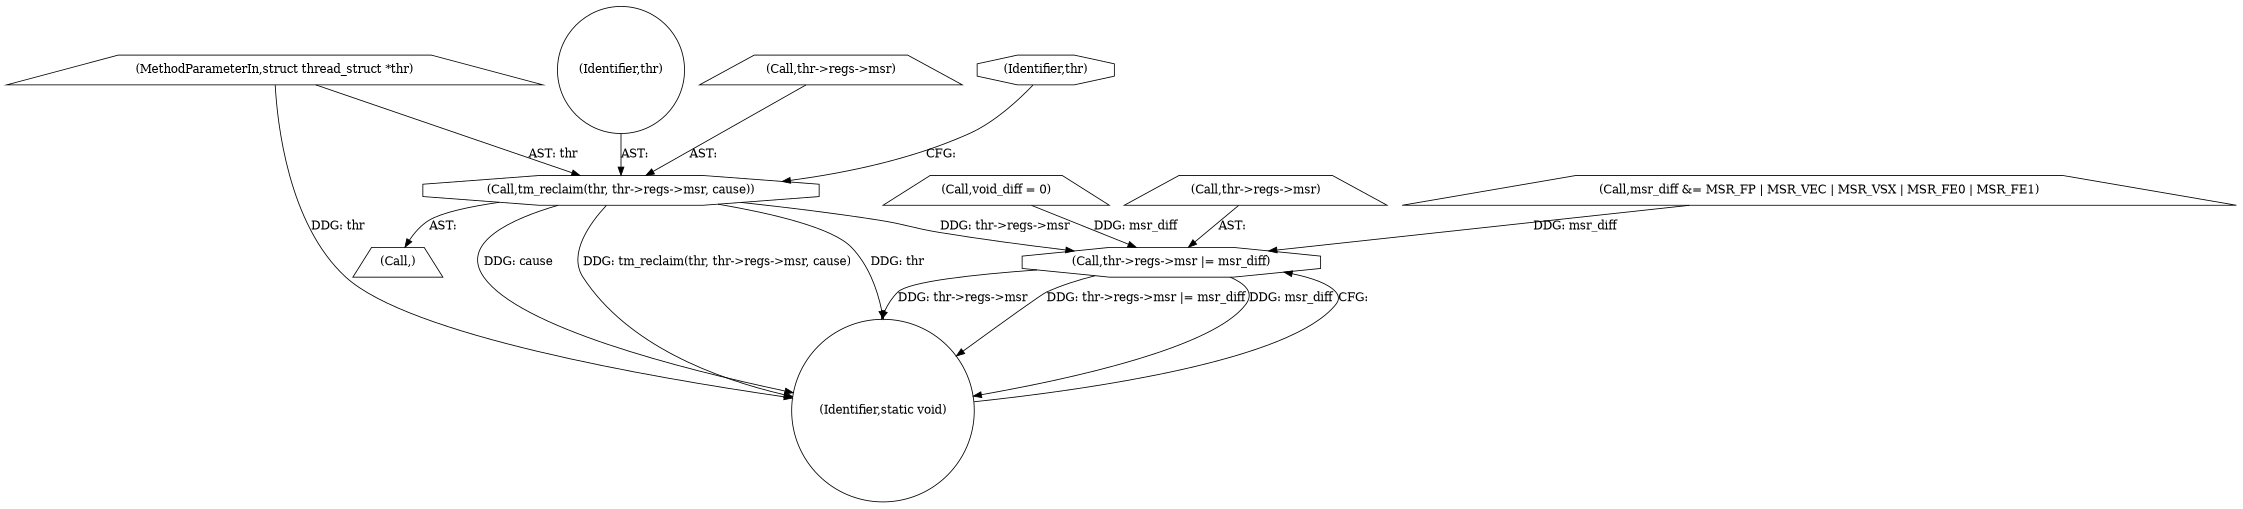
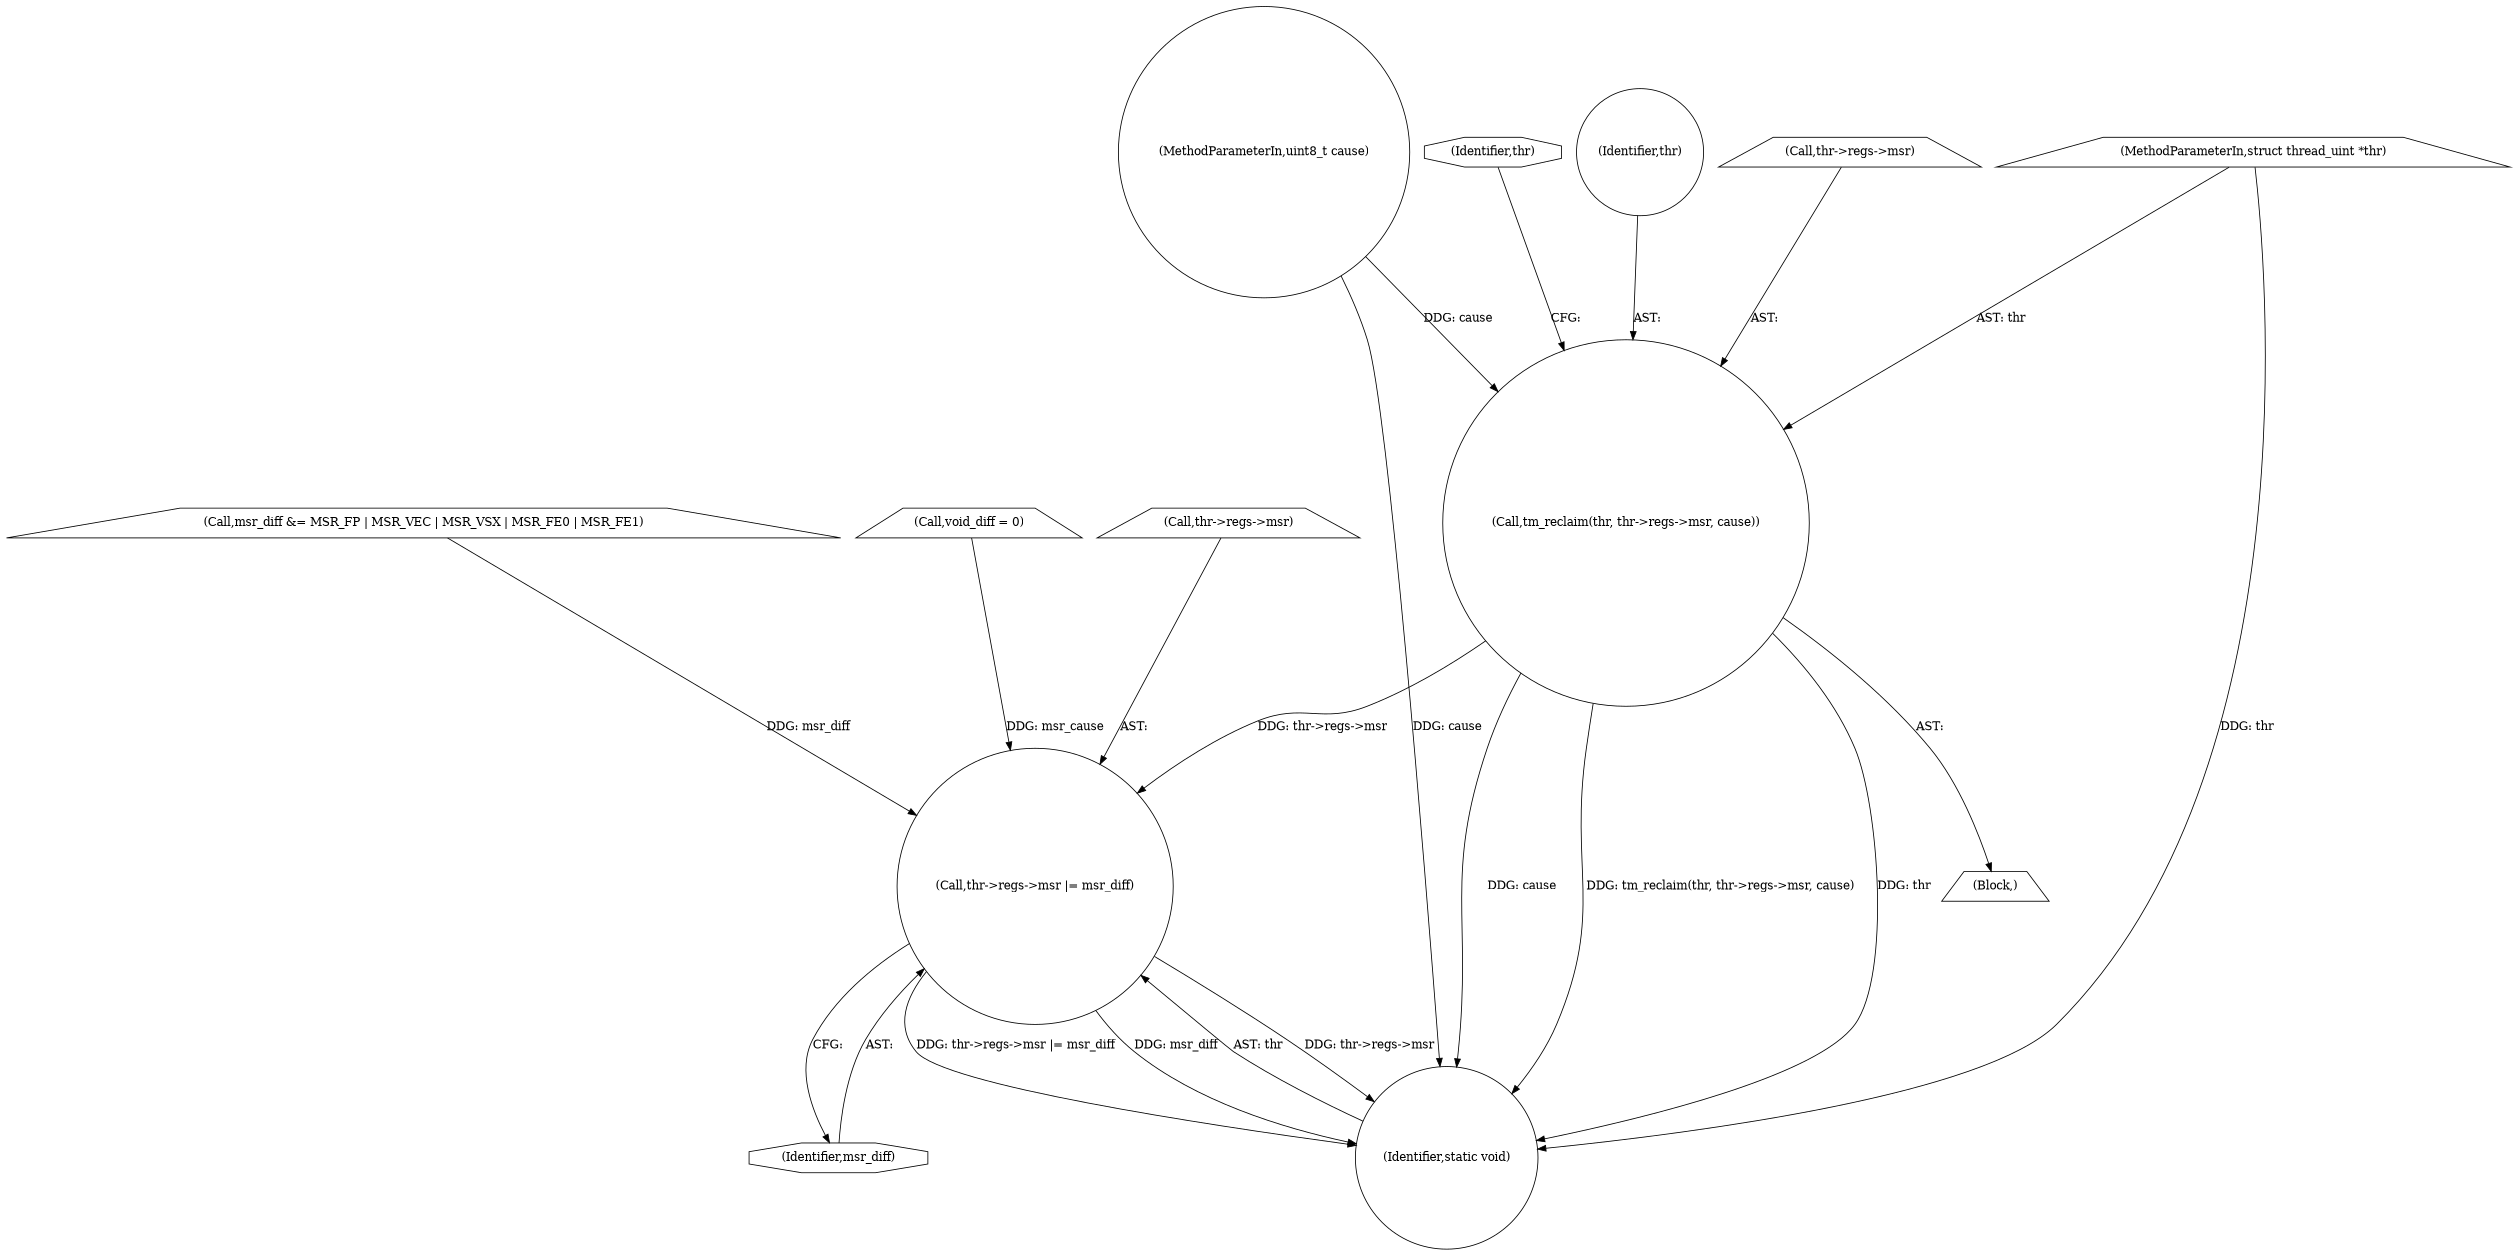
node "(MethodParameterIn,struct thread_struct *thr)": label "(MethodParameterIn,struct thread_struct *thr)" -> "(MethodParameterIn,struct thread_uint *thr)"
node "(MethodParameterIn,uint8_t cause)": added
node "(Call,tm_reclaim(thr, thr->regs->msr, cause))": shape octagon -> circle
edge "(Call,void_diff = 0)" -> "(Call,thr->regs->msr |= msr_diff)": label "DDG: msr_diff" -> "DDG: msr_cause"
node "(Call,)": label "(Call,)" -> "(Block,)"
node "(Call,thr->regs->msr |= msr_diff)": shape octagon -> circle
edge "(Identifier,static void)" -> "(Call,thr->regs->msr |= msr_diff)": label "CFG: " -> "AST: thr"
node "(Identifier,msr_diff)": added
